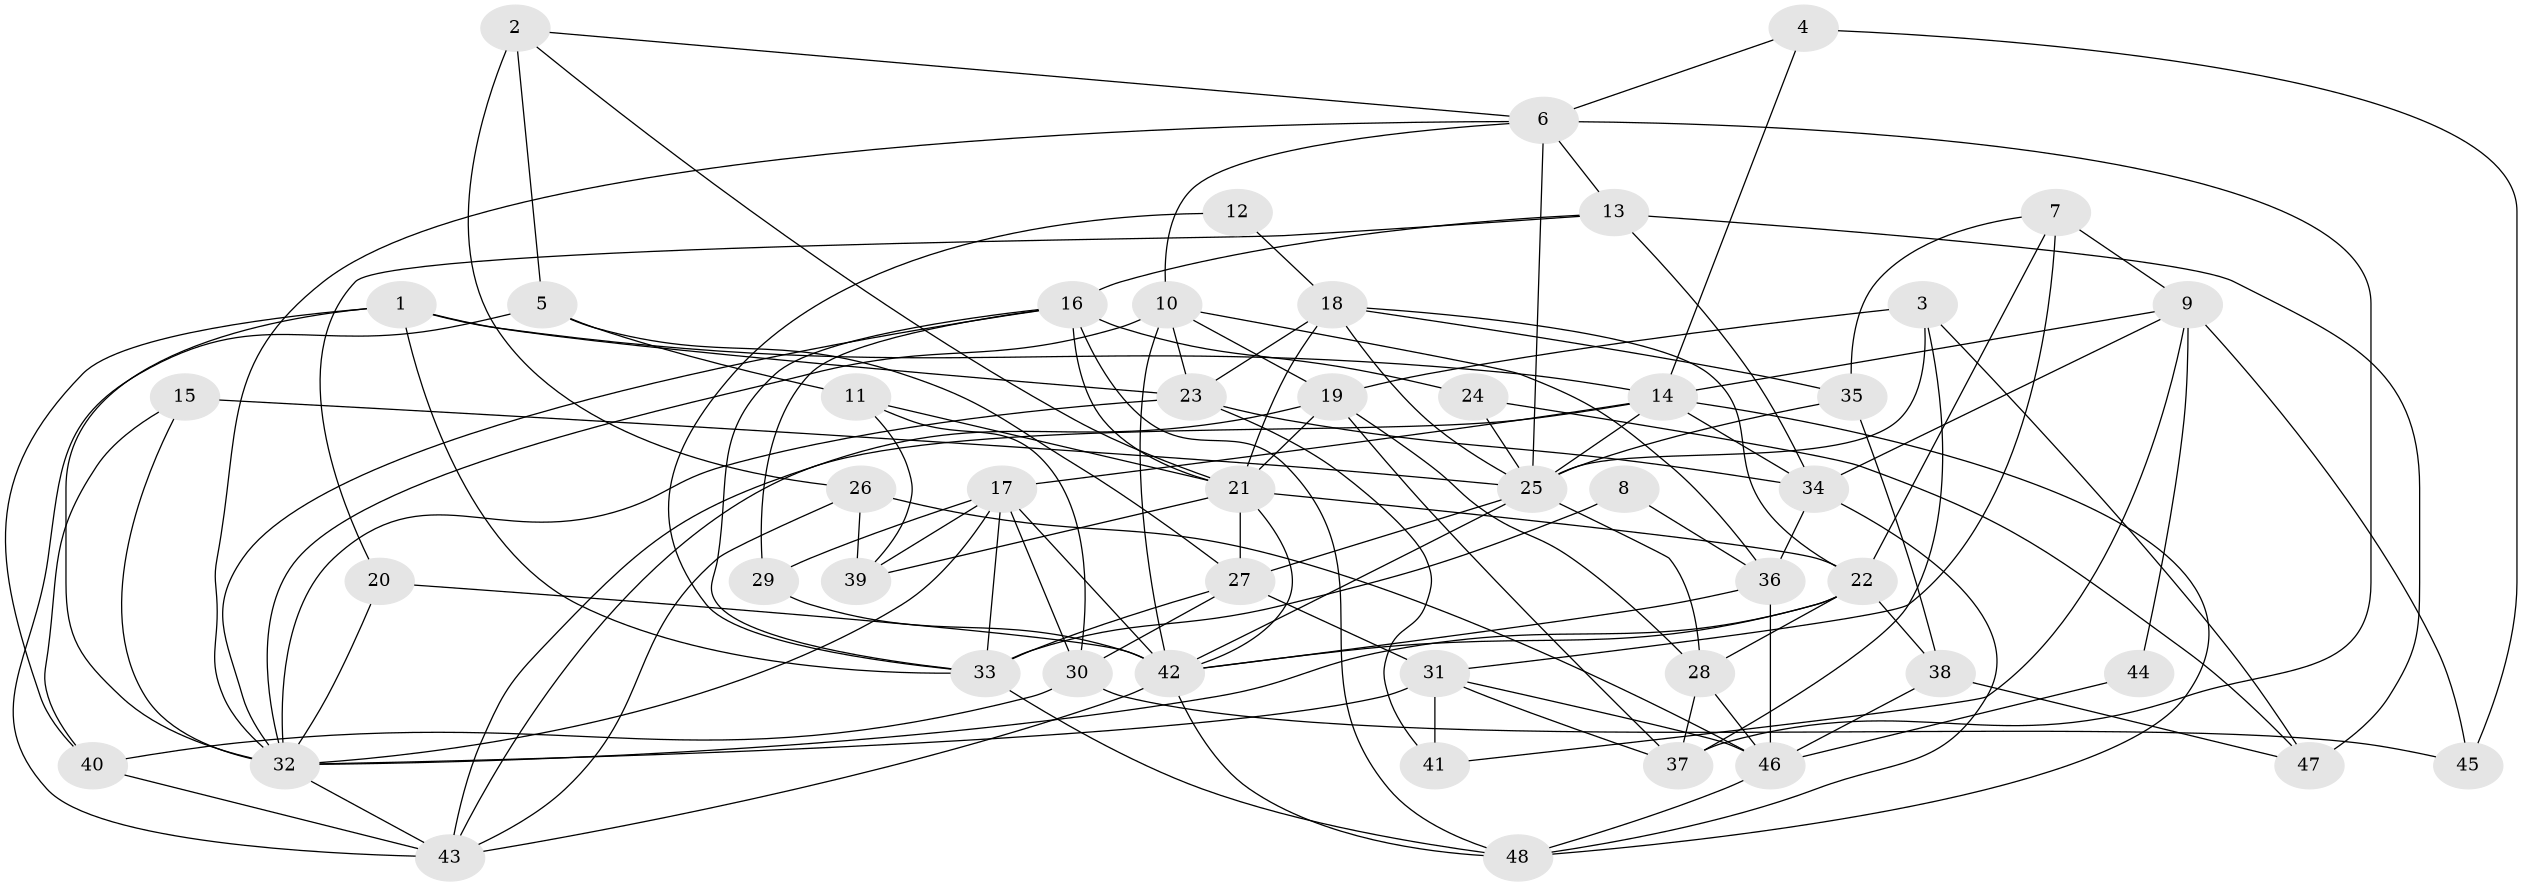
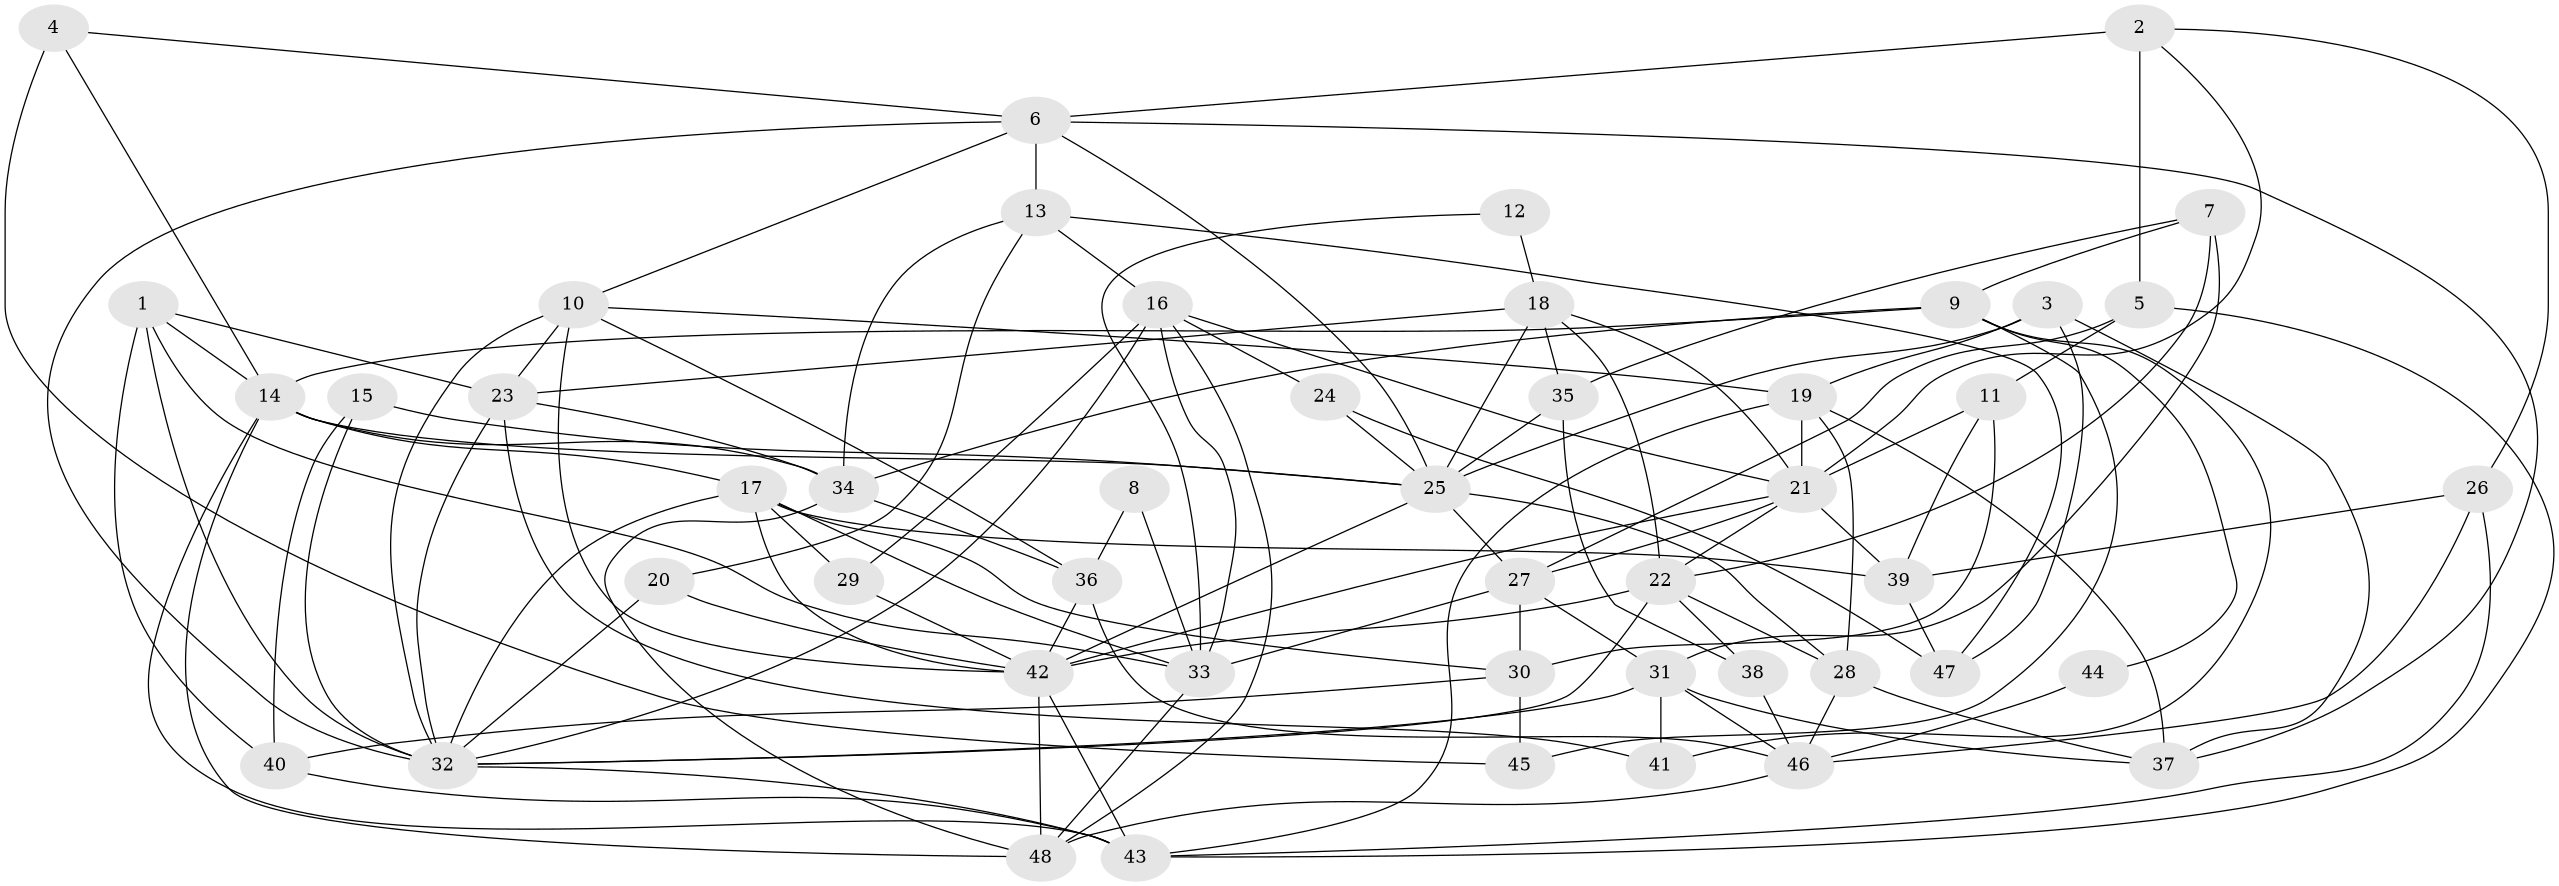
edge "38" -- "47": now "39" -- "47"
